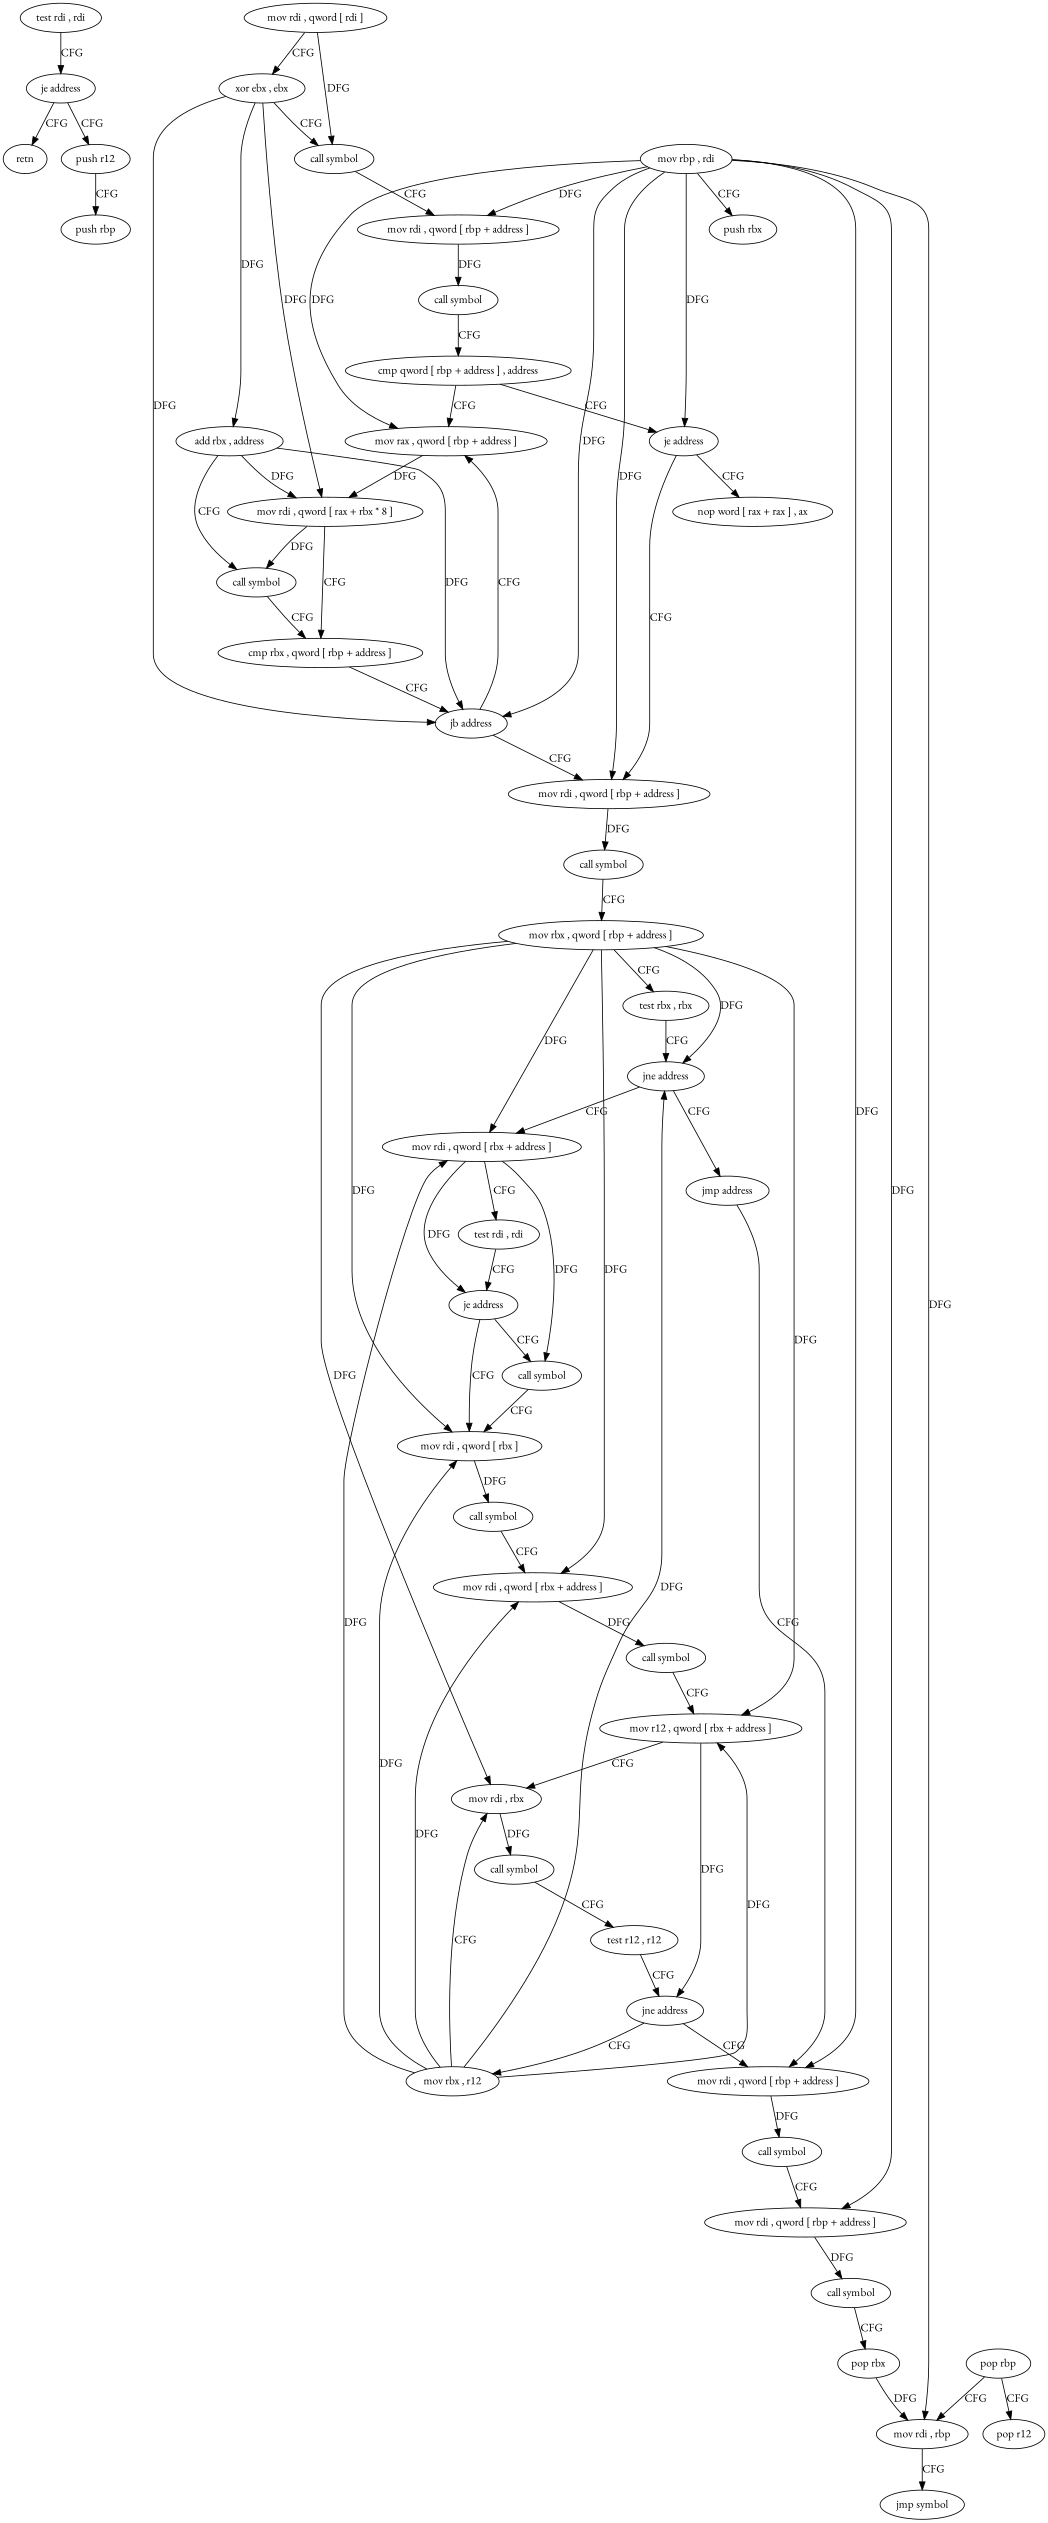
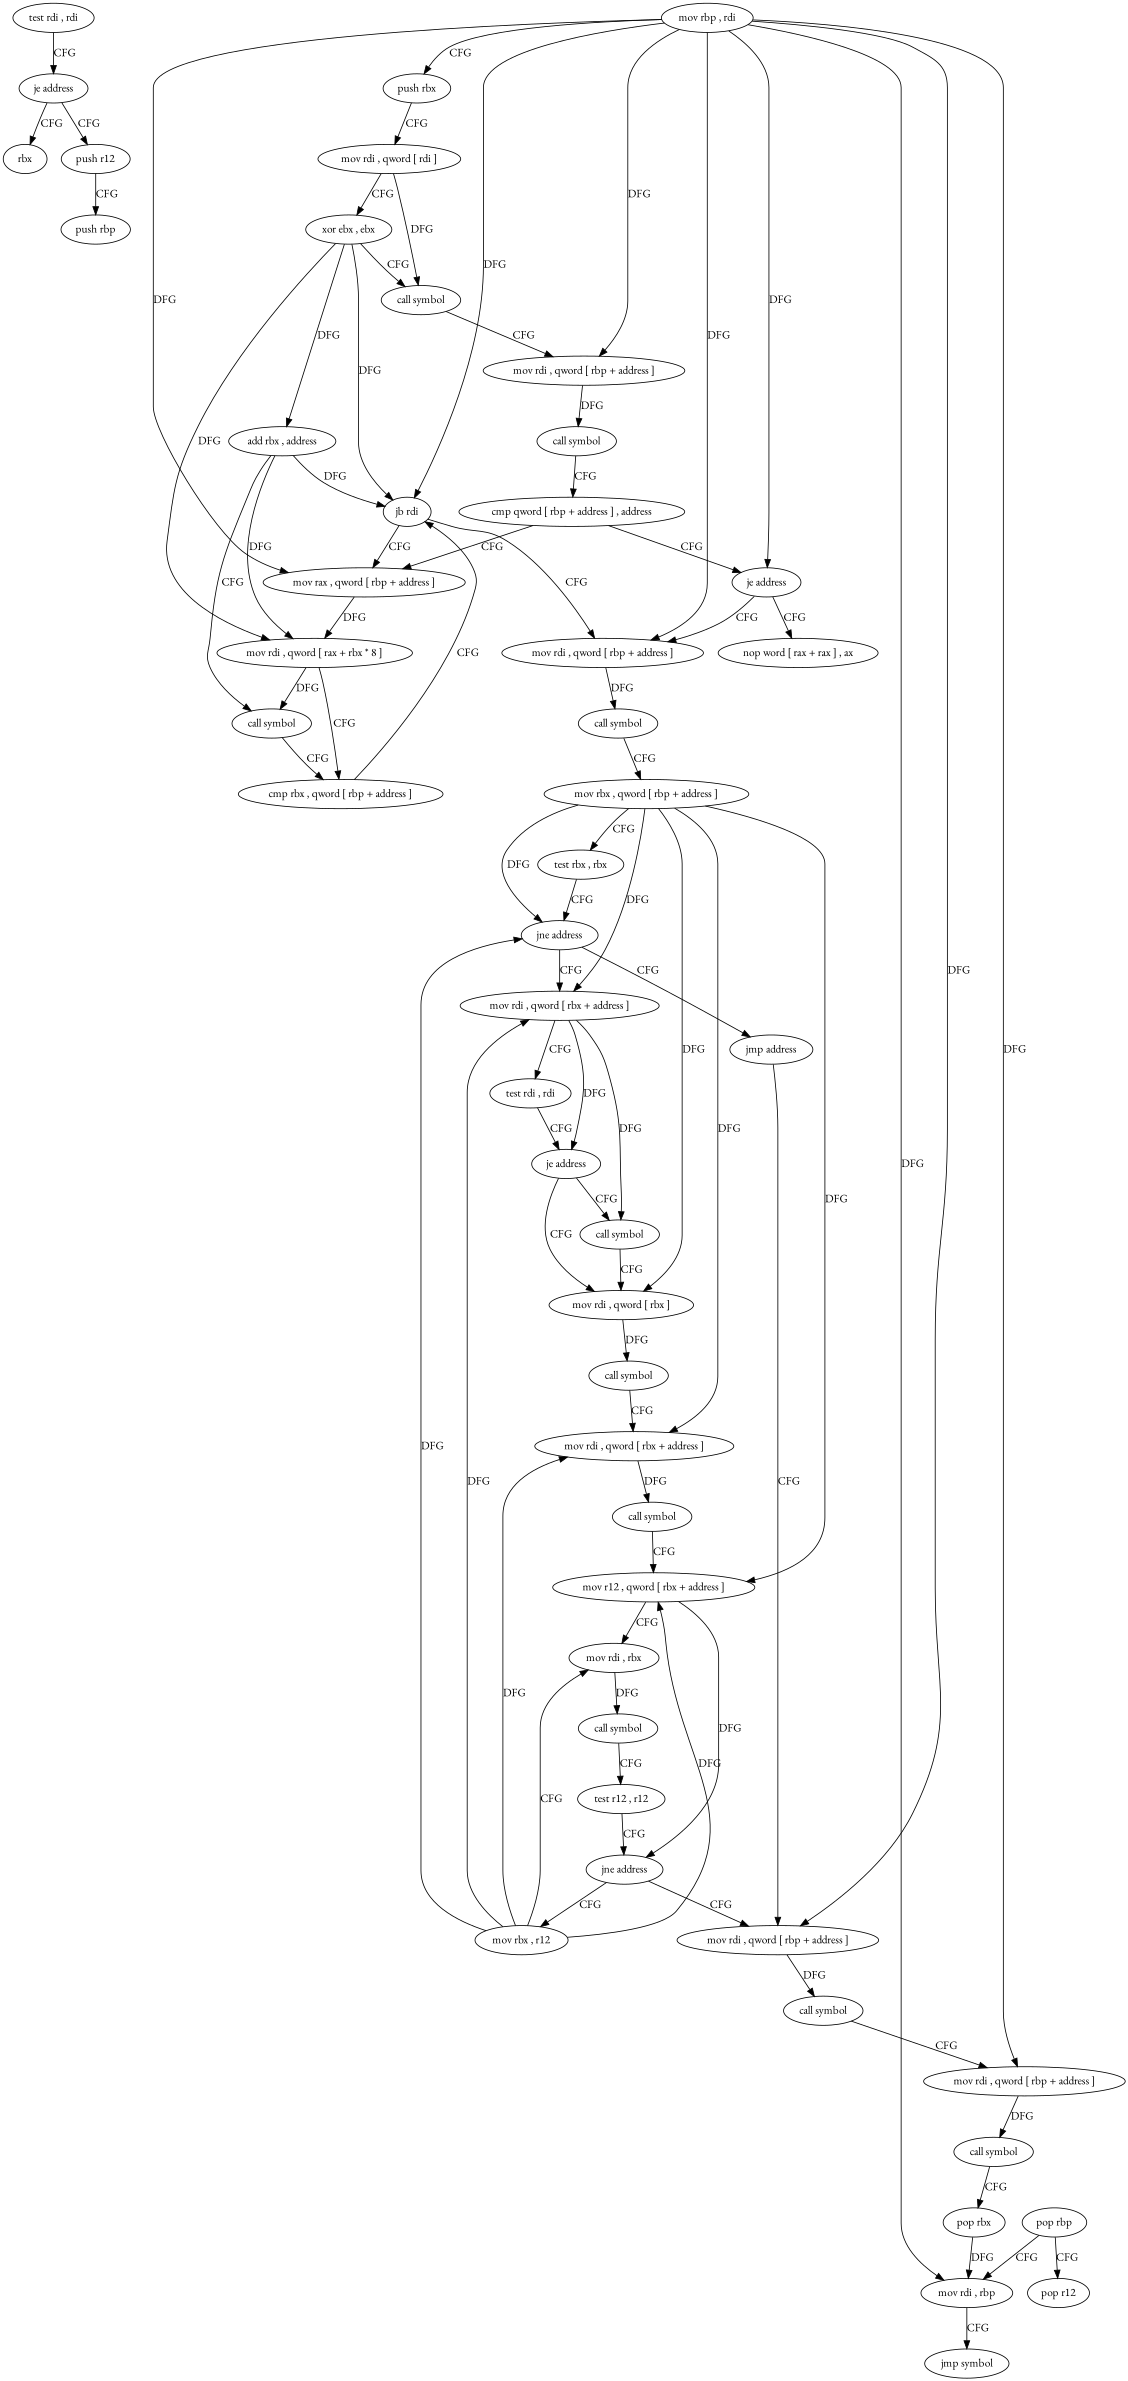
edge "push rbx" -> "mov rdi , qword [ rdi ]": added, label "CFG"
node "retn": label "retn" -> "rbx"
node "jb address": label "jb address" -> "jb rdi"
edge "mov rbx , qword [ rbp + address ]" -> "mov rdi , rbx": removed, label "DFG"
edge "mov rbx , r12" -> "mov rdi , qword [ rbx ]": removed, label "DFG"
